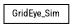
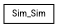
node "GridEye_Sim": label "GridEye_Sim" -> "Sim_Sim"
